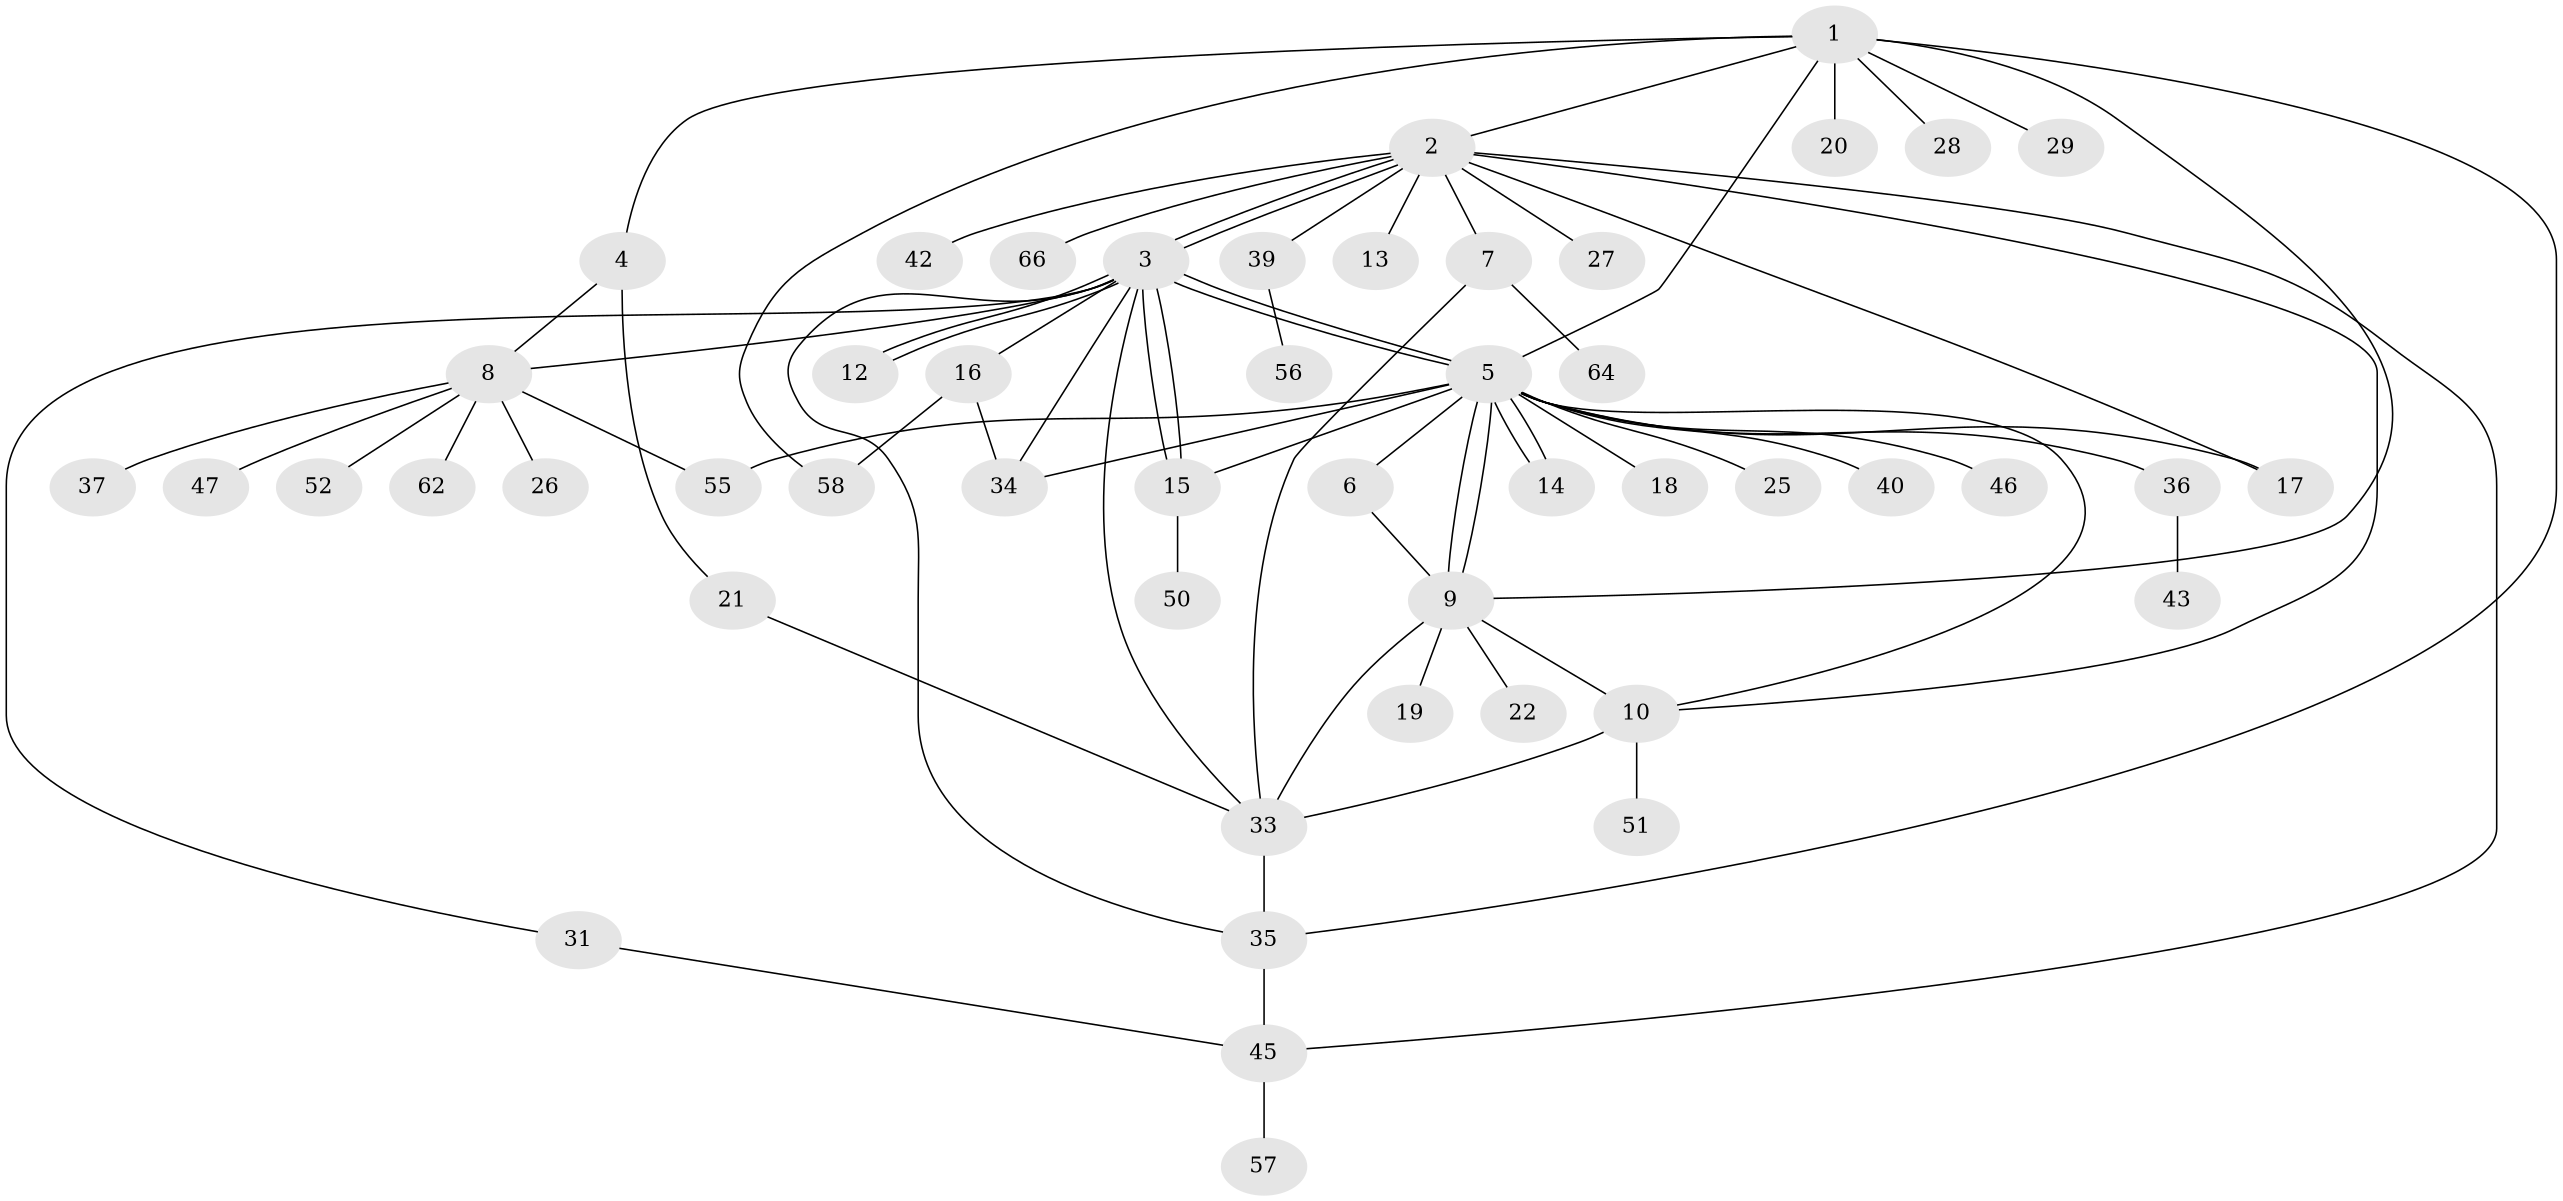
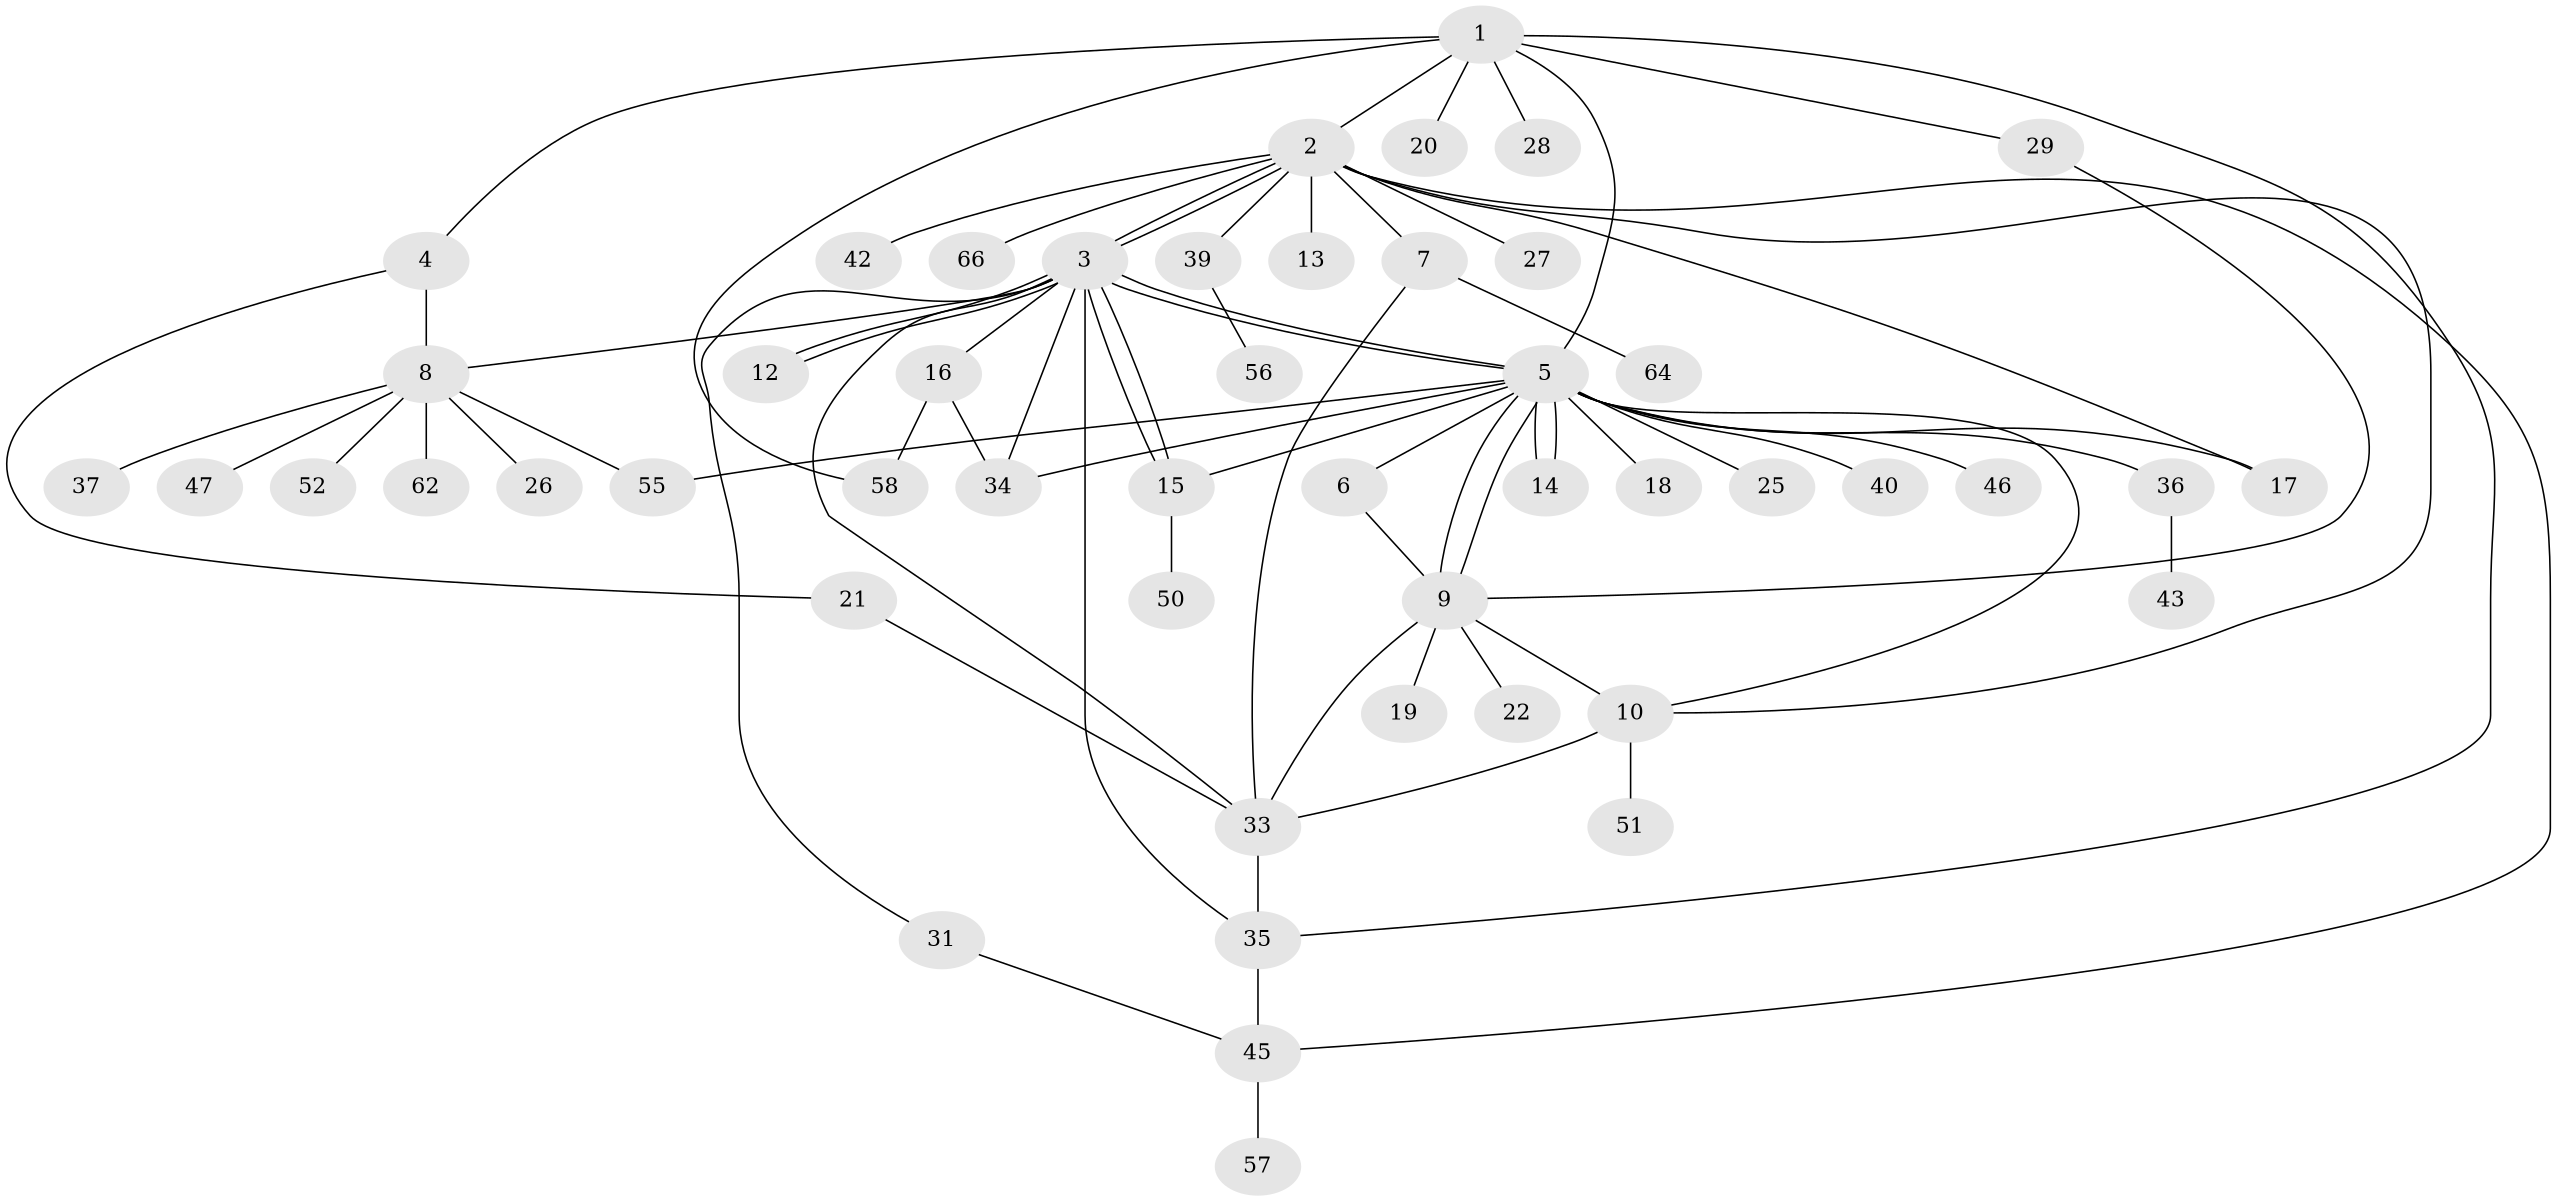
edge "1" -- "9": now "29" -- "9"
